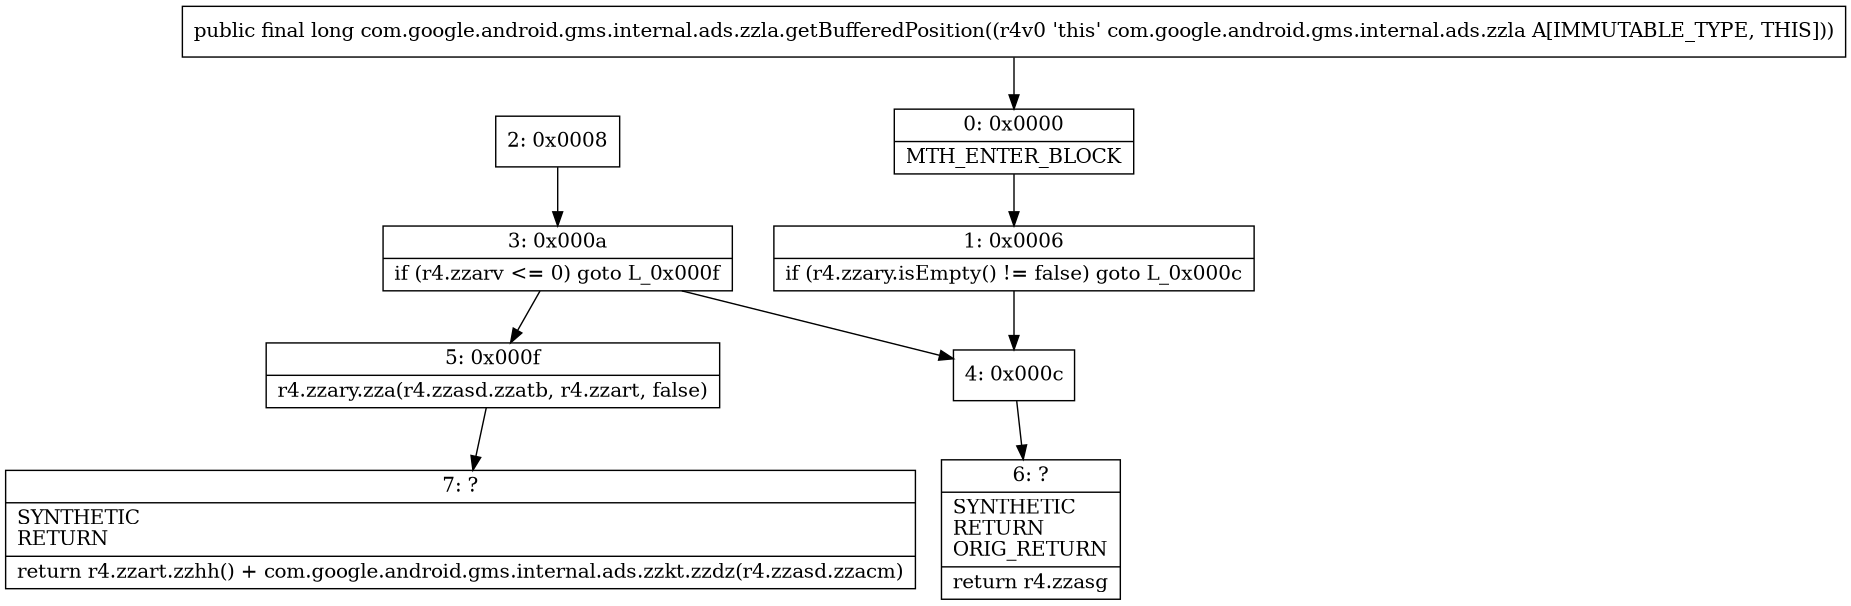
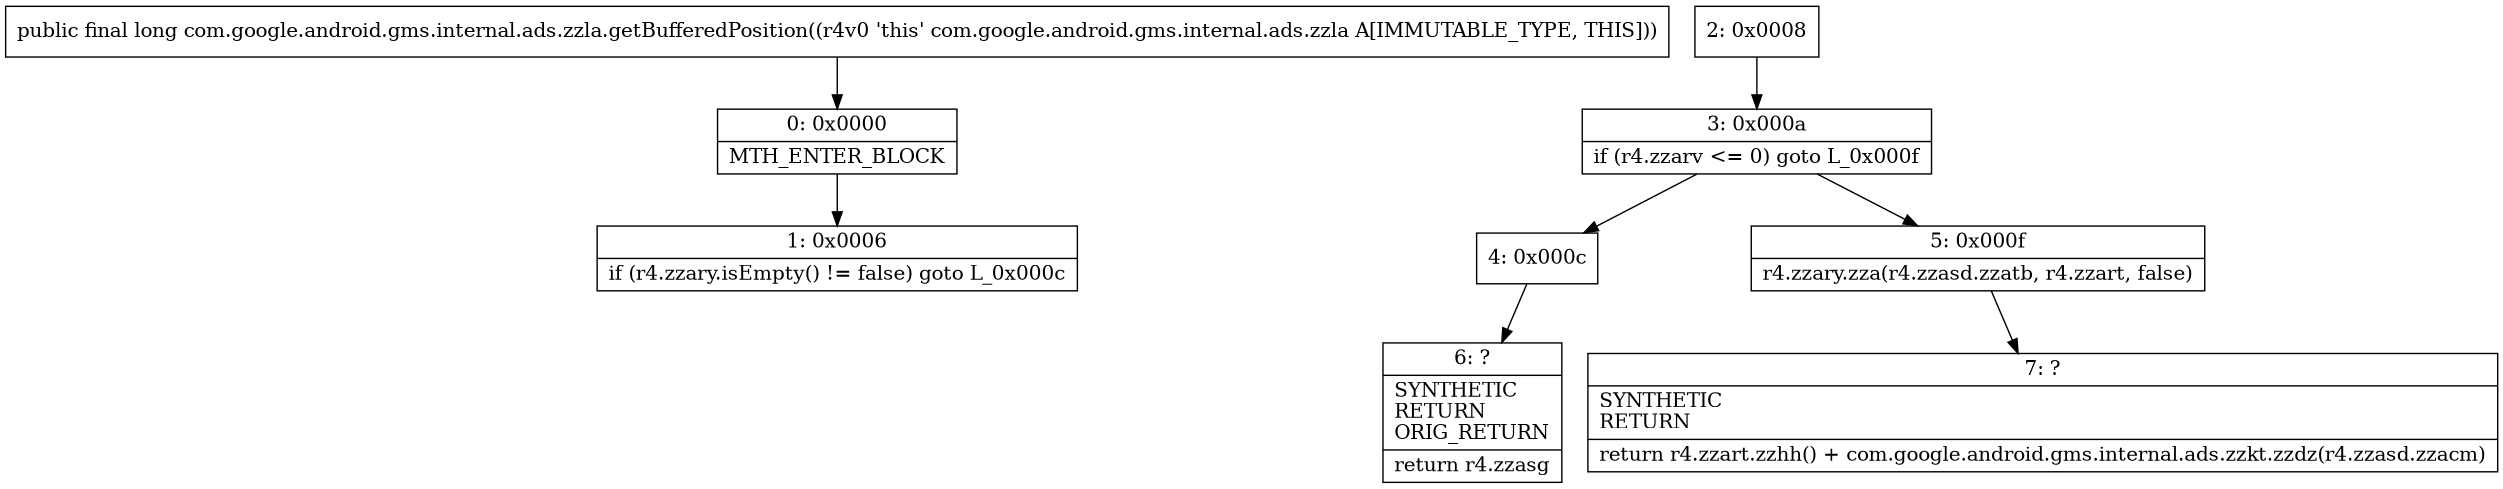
edge "1: 0x0006" -> "4: 0x000c": removed
